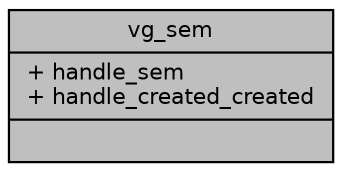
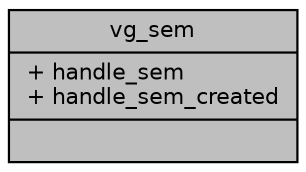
node "vg_sem": text "+ handle_created_created" -> "+ handle_sem_created"
